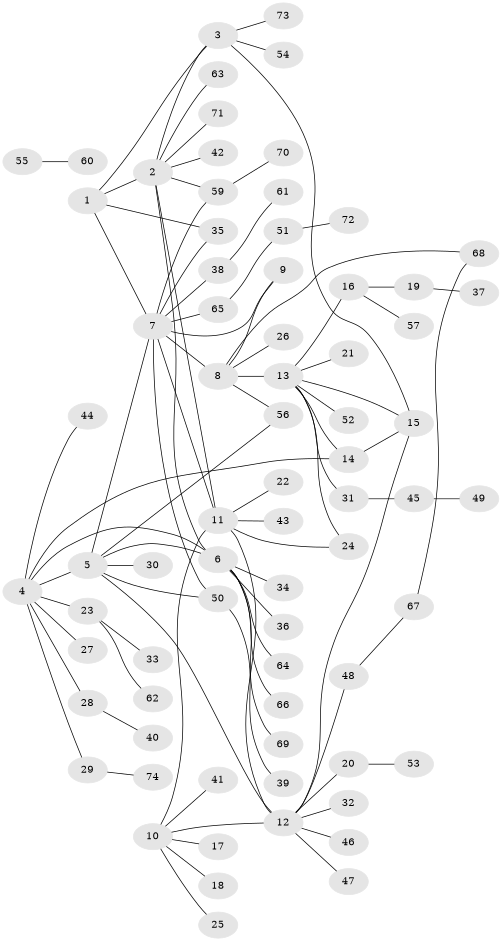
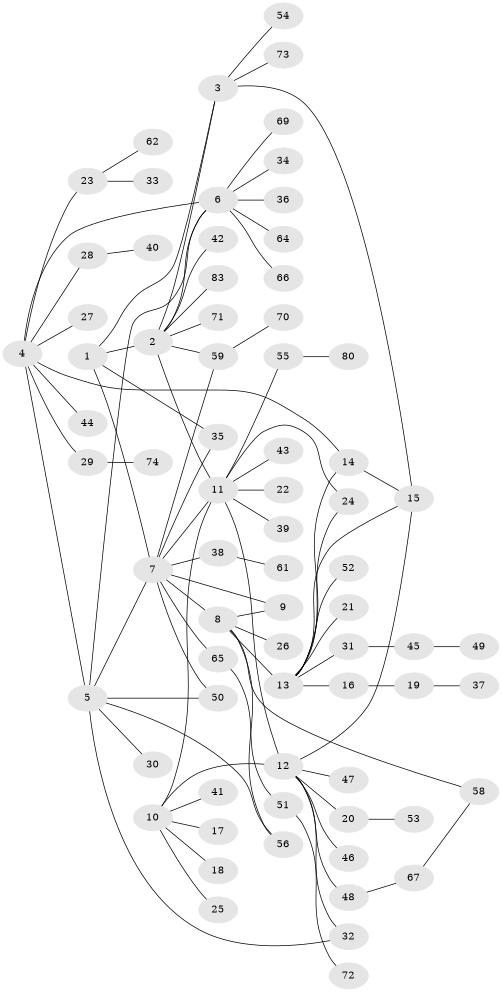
node "63": label "63" -> "83"
node "60": label "60" -> "80"
node "68": label "68" -> "58"
node "57": removed
edge "55" -- "11": added
edge "5" -- "12": now "5" -- "32"
edge "50" -- "39": now "11" -- "39"
